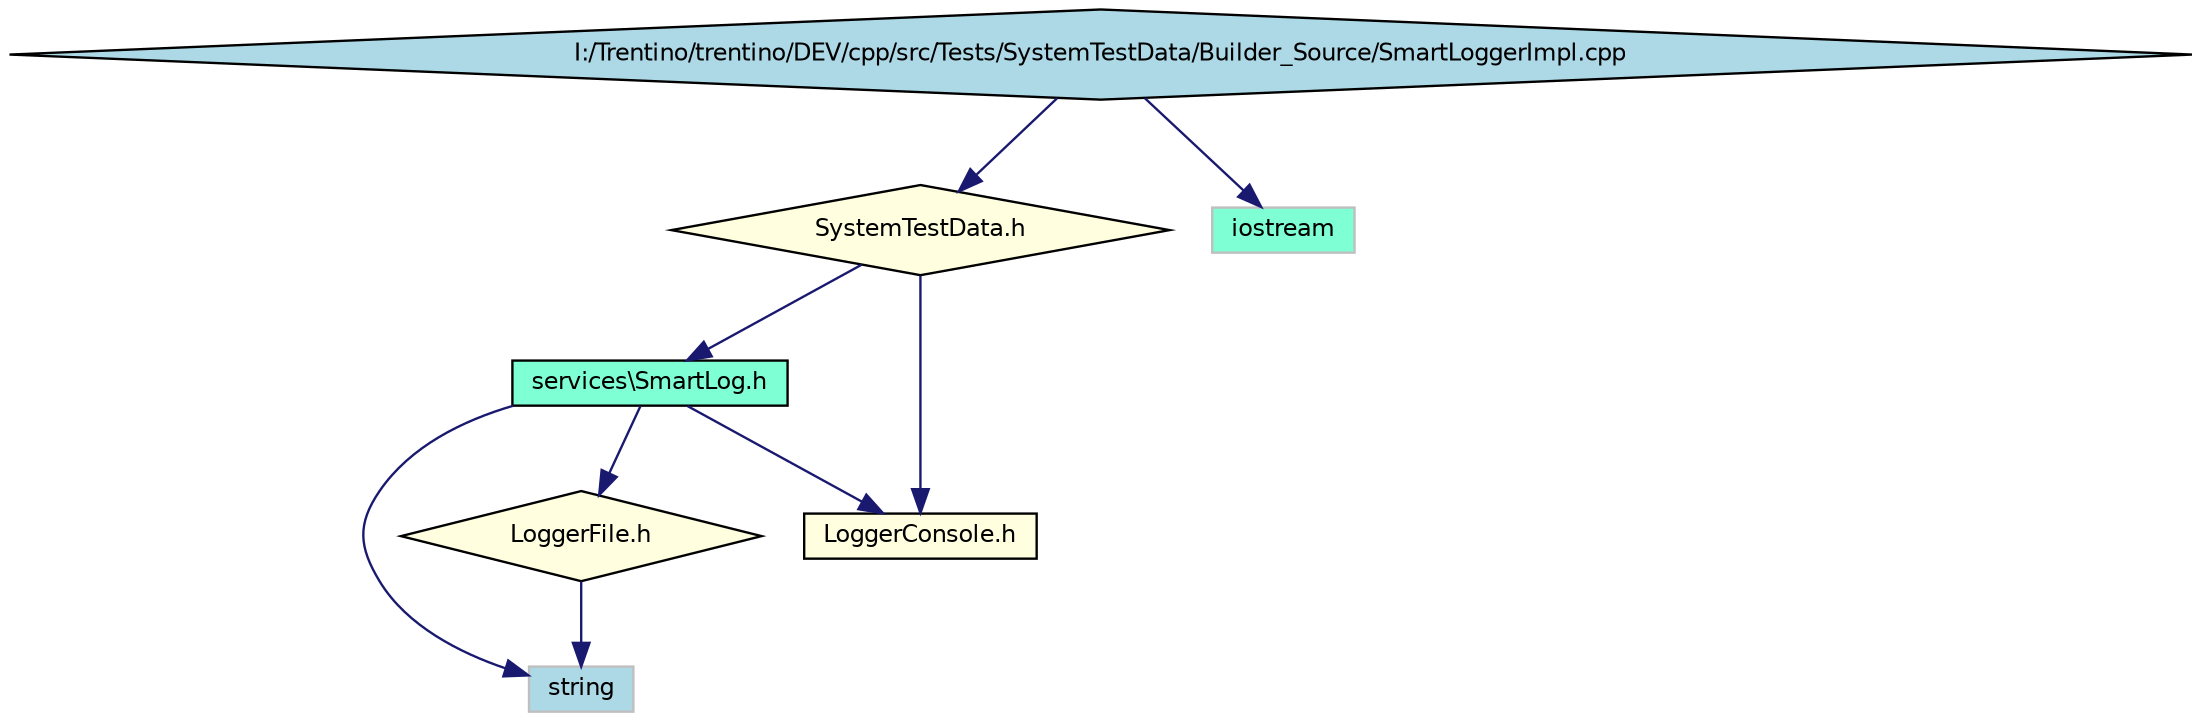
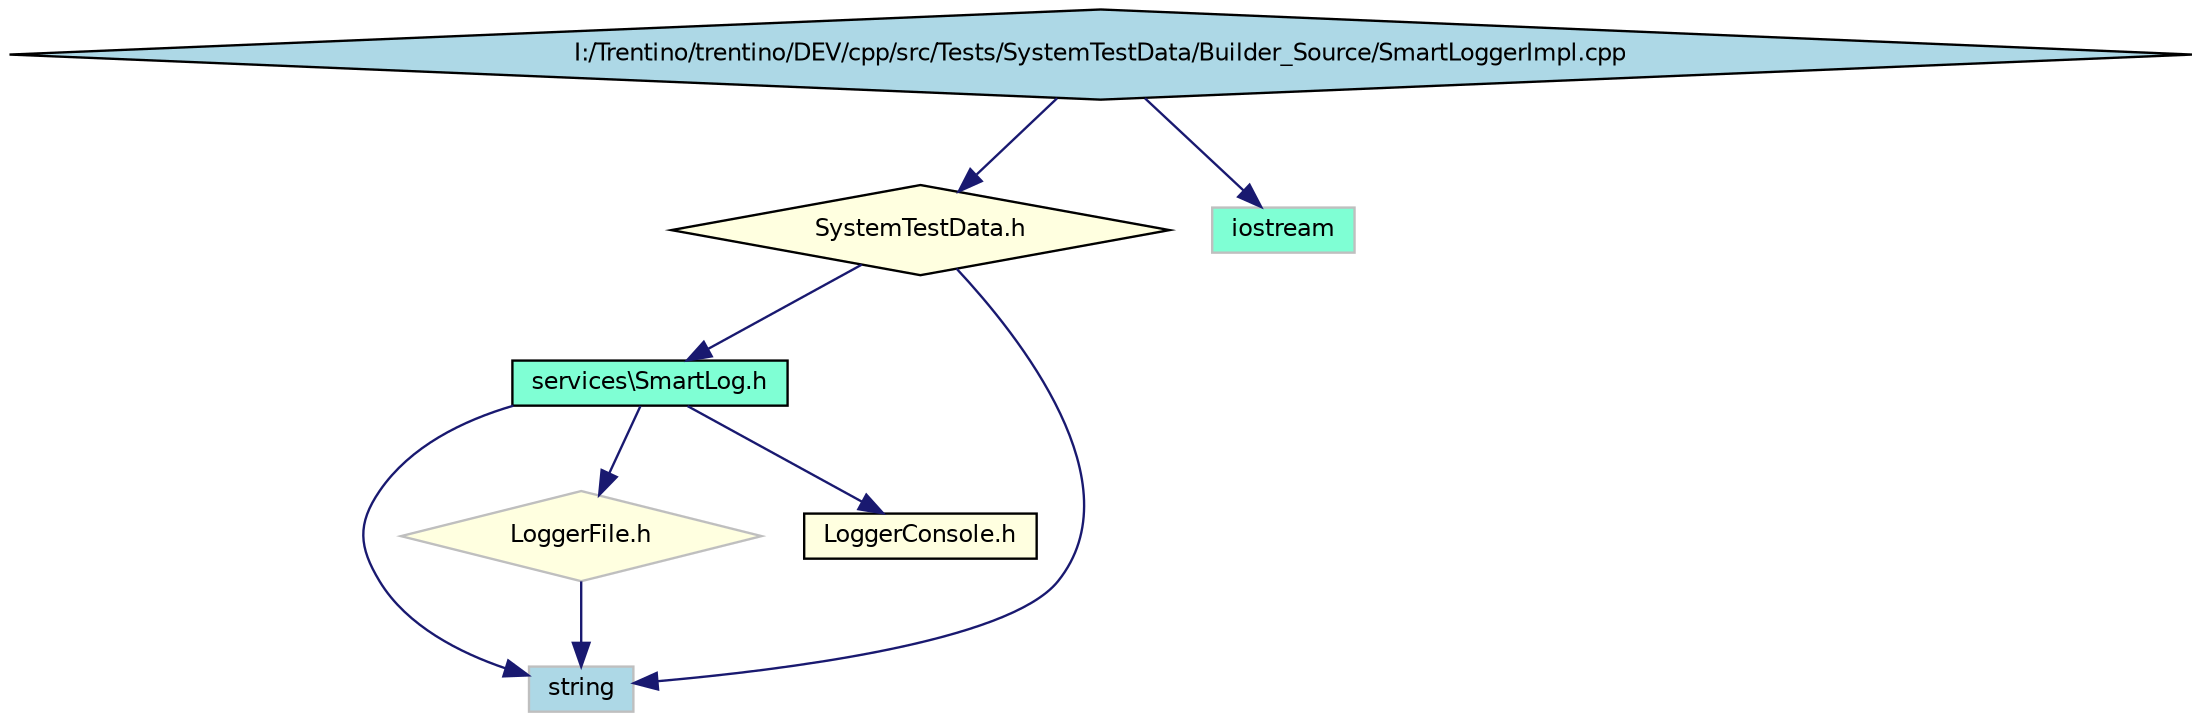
edge "SystemTestData.h" -> "LoggerConsole.h": now "SystemTestData.h" -> "string"
node "LoggerFile.h": color black -> grey75
